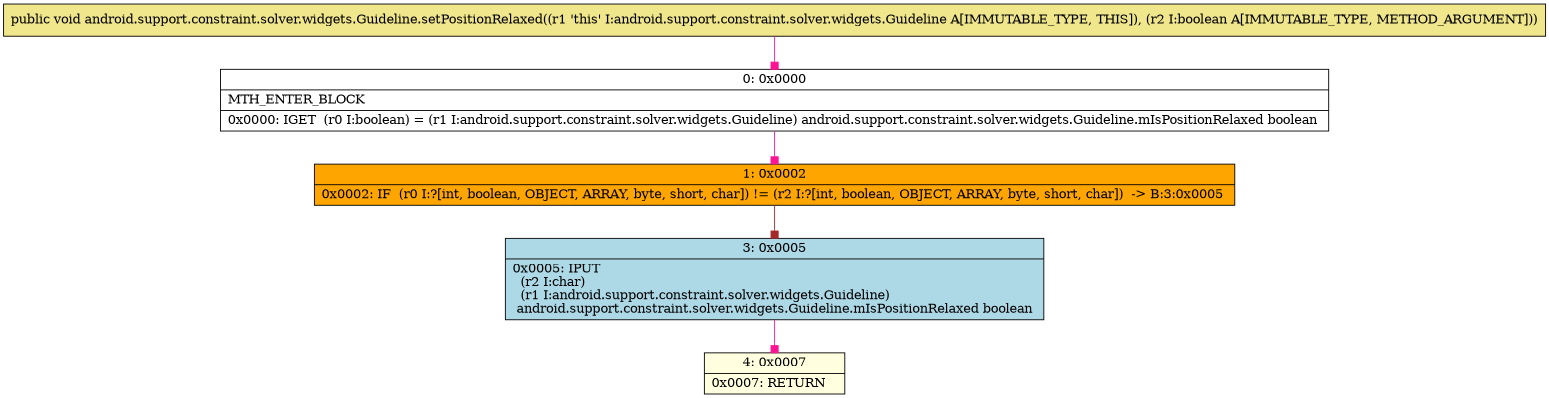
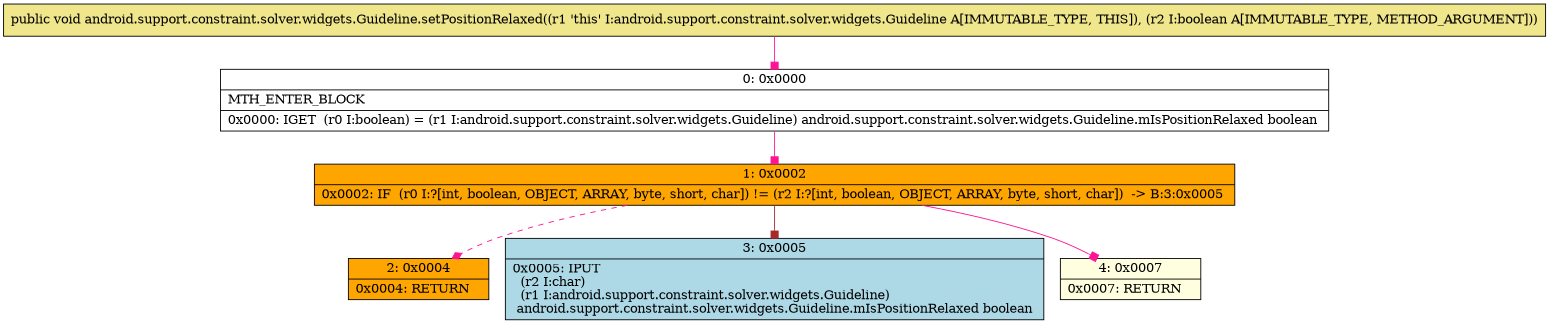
node "2: 0x0004": added
edge "3: 0x0005" -> "4: 0x0007": now "1: 0x0002" -> "4: 0x0007"
